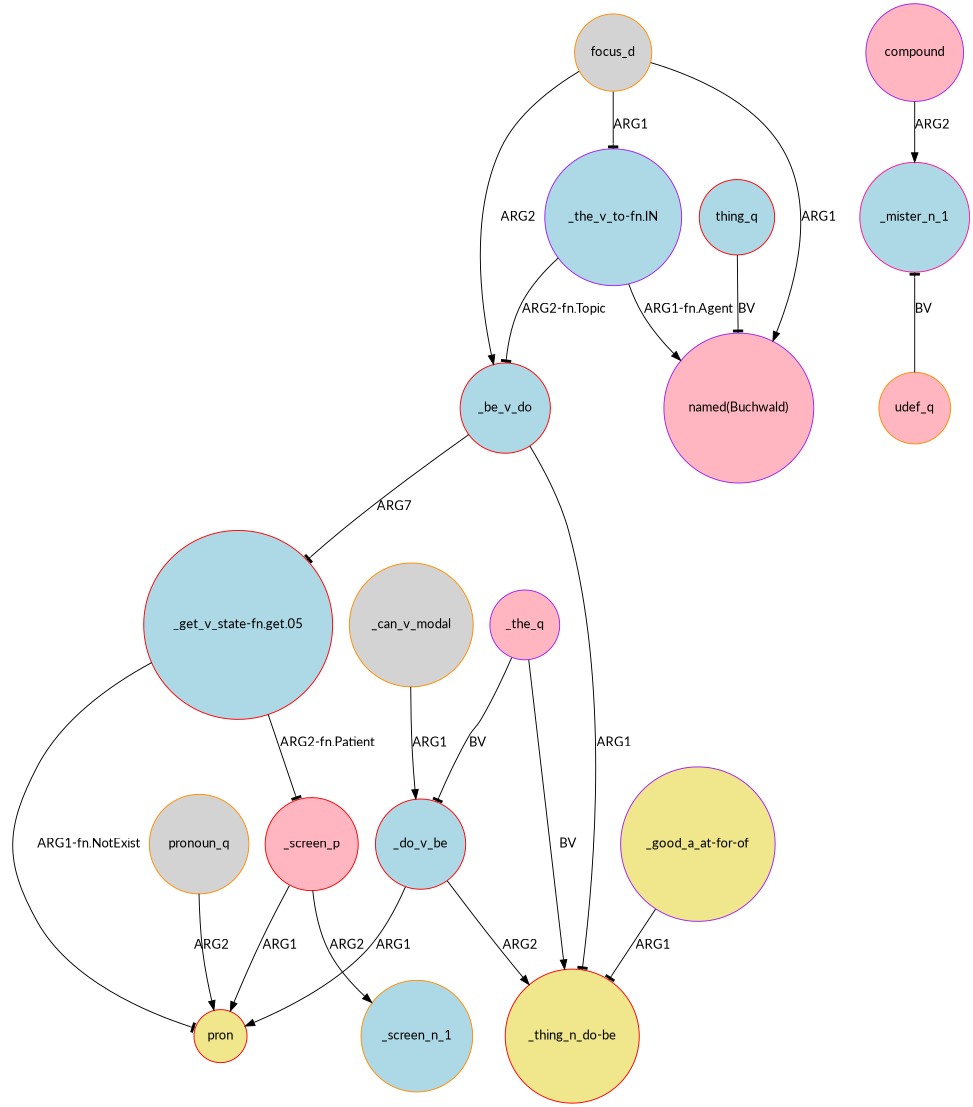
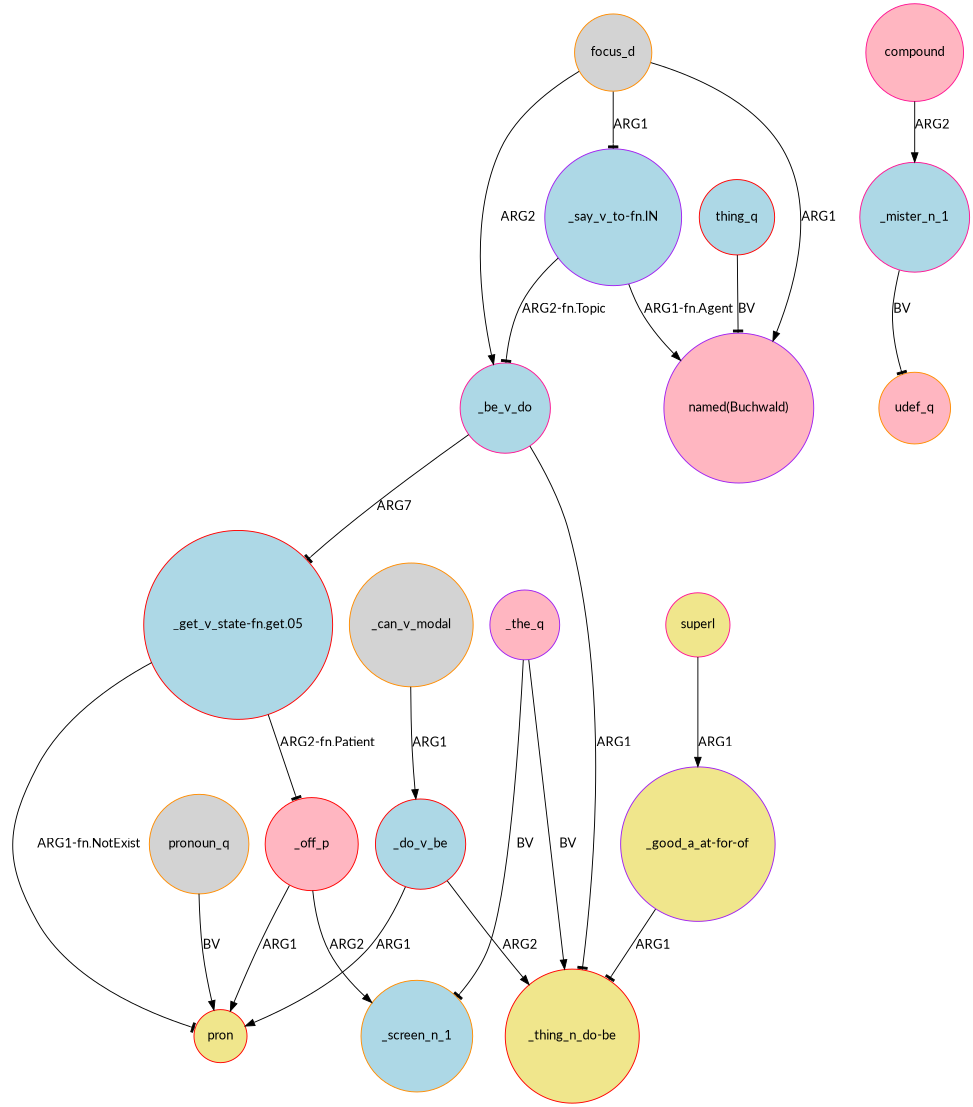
node "compound": color purple -> deeppink
node "_the_v_to-fn.IN": label "_the_v_to-fn.IN" -> "_say_v_to-fn.IN"
edge "udef_q" -> "_mister_n_1": reversed
node "_be_v_do": color red -> deeppink
node "superl": added
edge "_the_q" -> "_do_v_be": now "_the_q" -> "_screen_n_1"
node "_screen_p": label "_screen_p" -> "_off_p"
edge "pronoun_q" -> "pron": label "ARG2" -> "BV"
